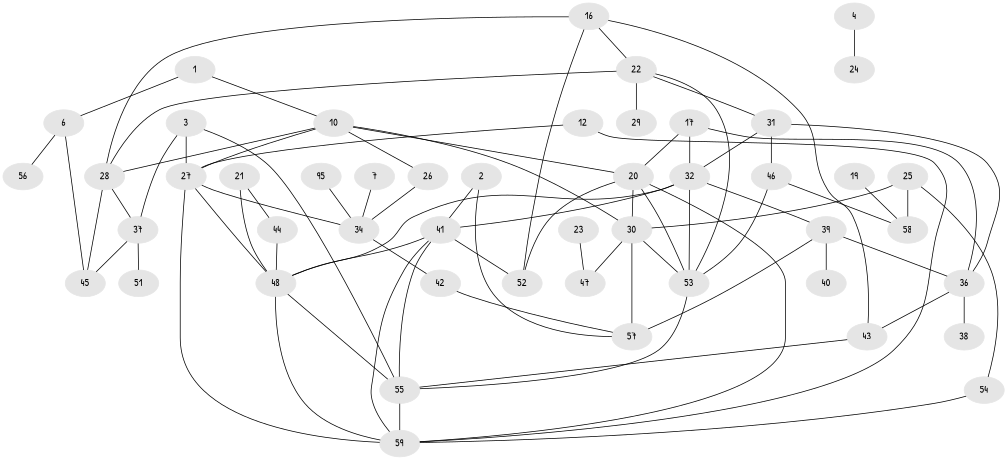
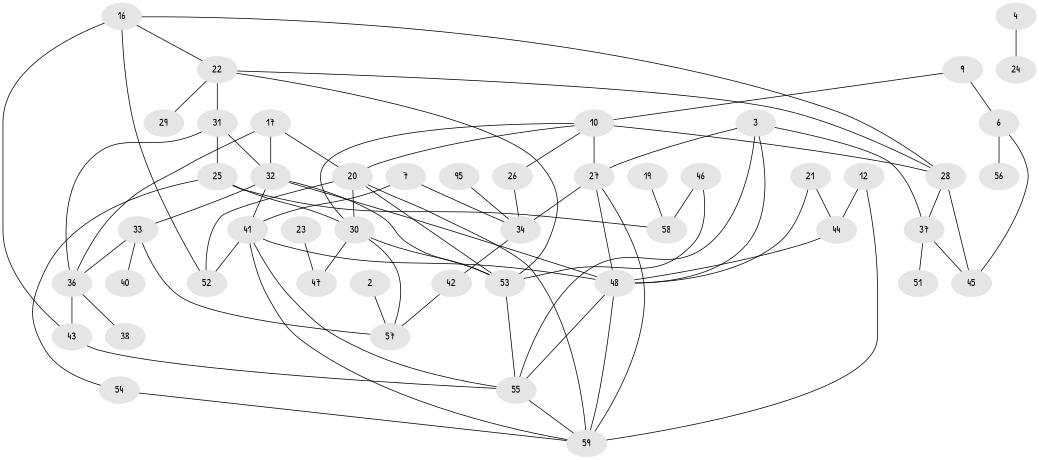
node "1": label "1" -> "9"
edge "12" -- "27": now "12" -- "44"
edge "31" -- "46": now "31" -- "25"
edge "2" -- "41": now "7" -- "41"
node "39": label "39" -> "33"
edge "3" -- "48": added
